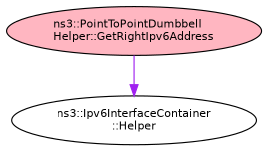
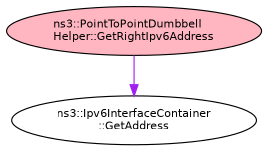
node "ns3::Ipv6InterfaceContainer ::Helper": label "ns3::Ipv6InterfaceContainer ::Helper" -> "ns3::Ipv6InterfaceContainer ::GetAddress"
